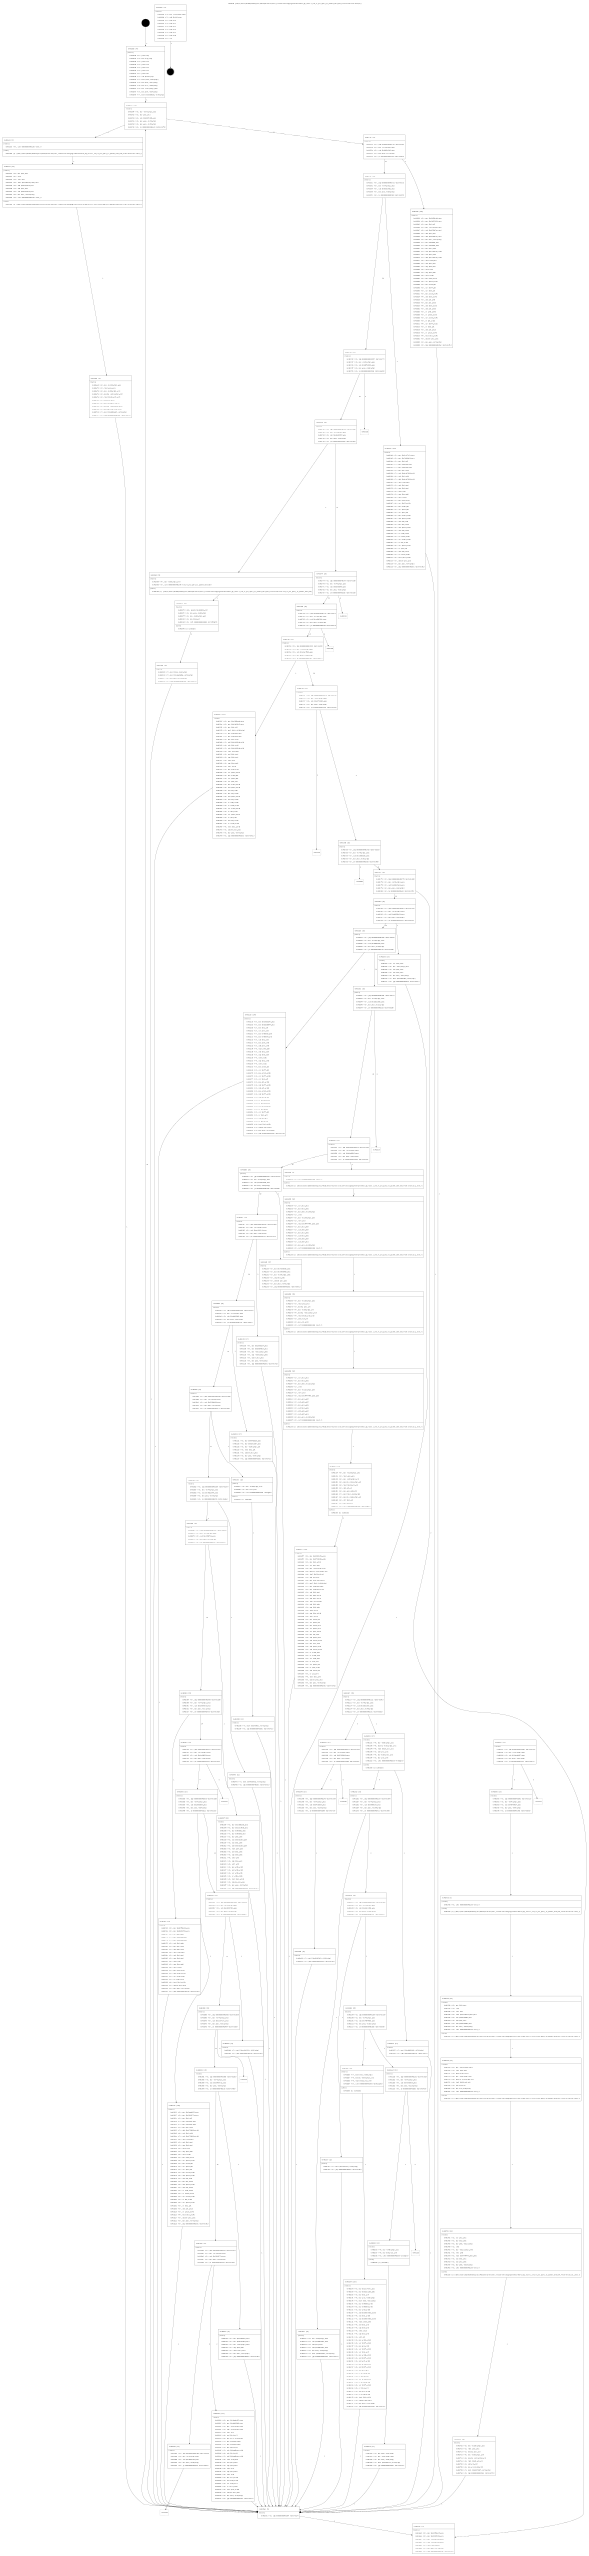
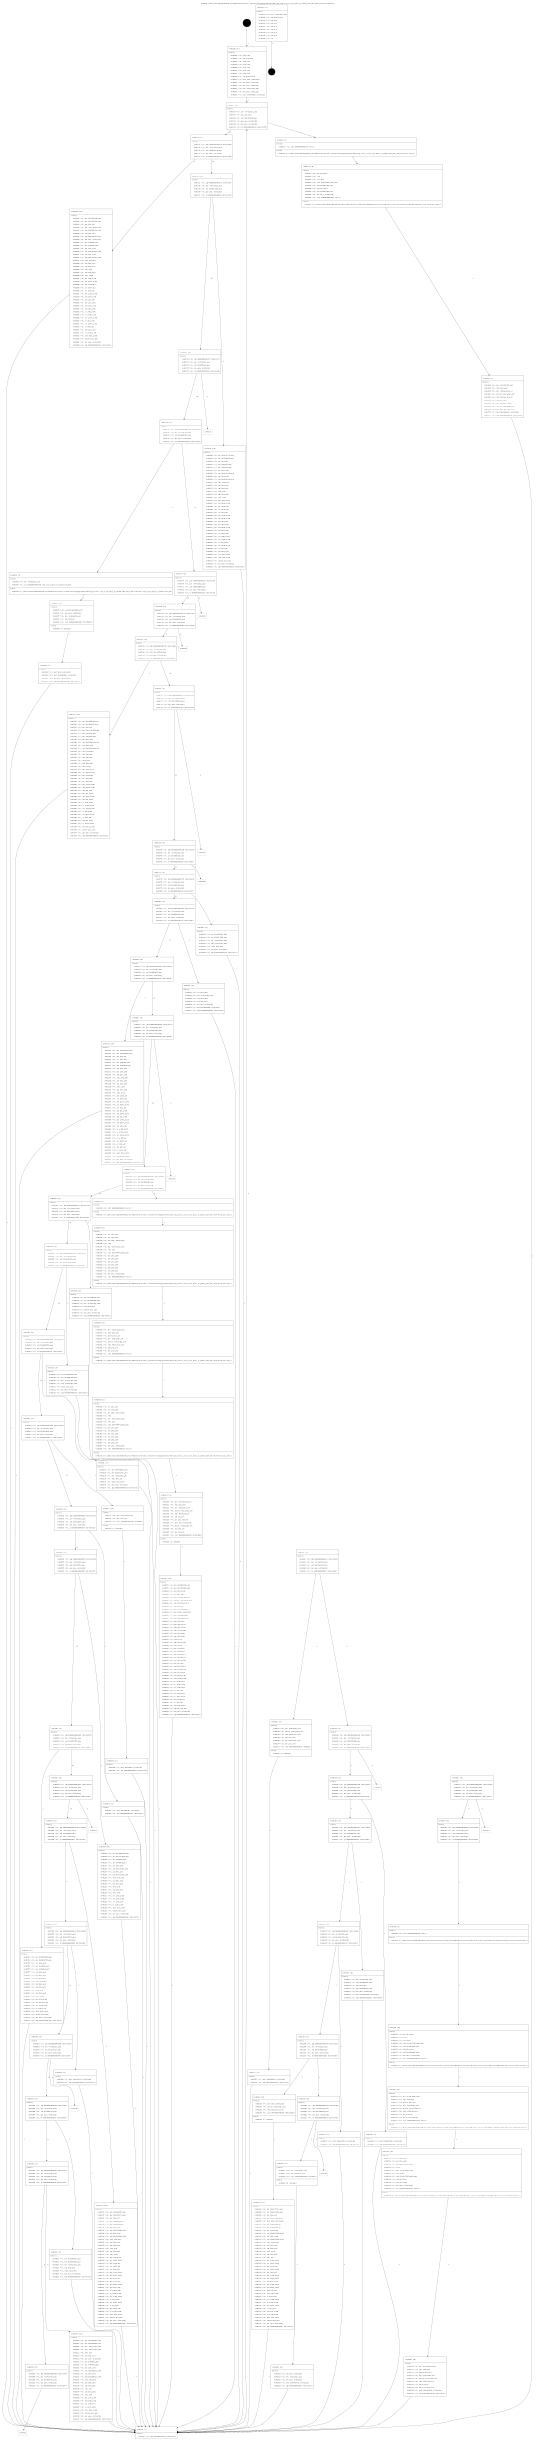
edge "0x40223c [27]" -> "0x401a62 [25]": now "0x401a49 [25]" -> "0x401a62 [25]"
edge "0x4025ec [5]" -> "0x401ea5 [27]": reversed
